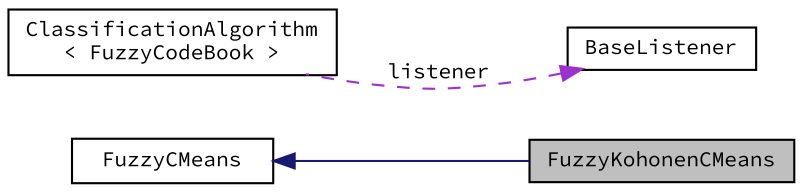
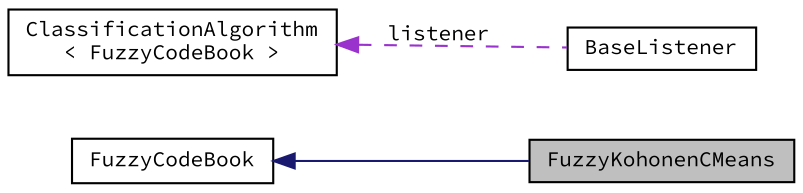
edge "ClassificationAlgorithm < FuzzyCodeBook >" -> "BaseListener": reversed
node "FuzzyCMeans": label "FuzzyCMeans" -> "FuzzyCodeBook"
